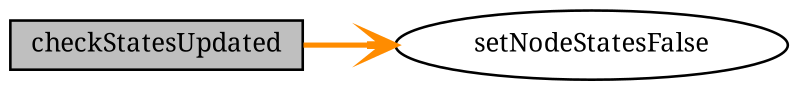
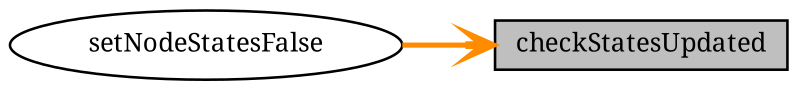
edge "checkStatesUpdated" -> "setNodeStatesFalse": reversed
